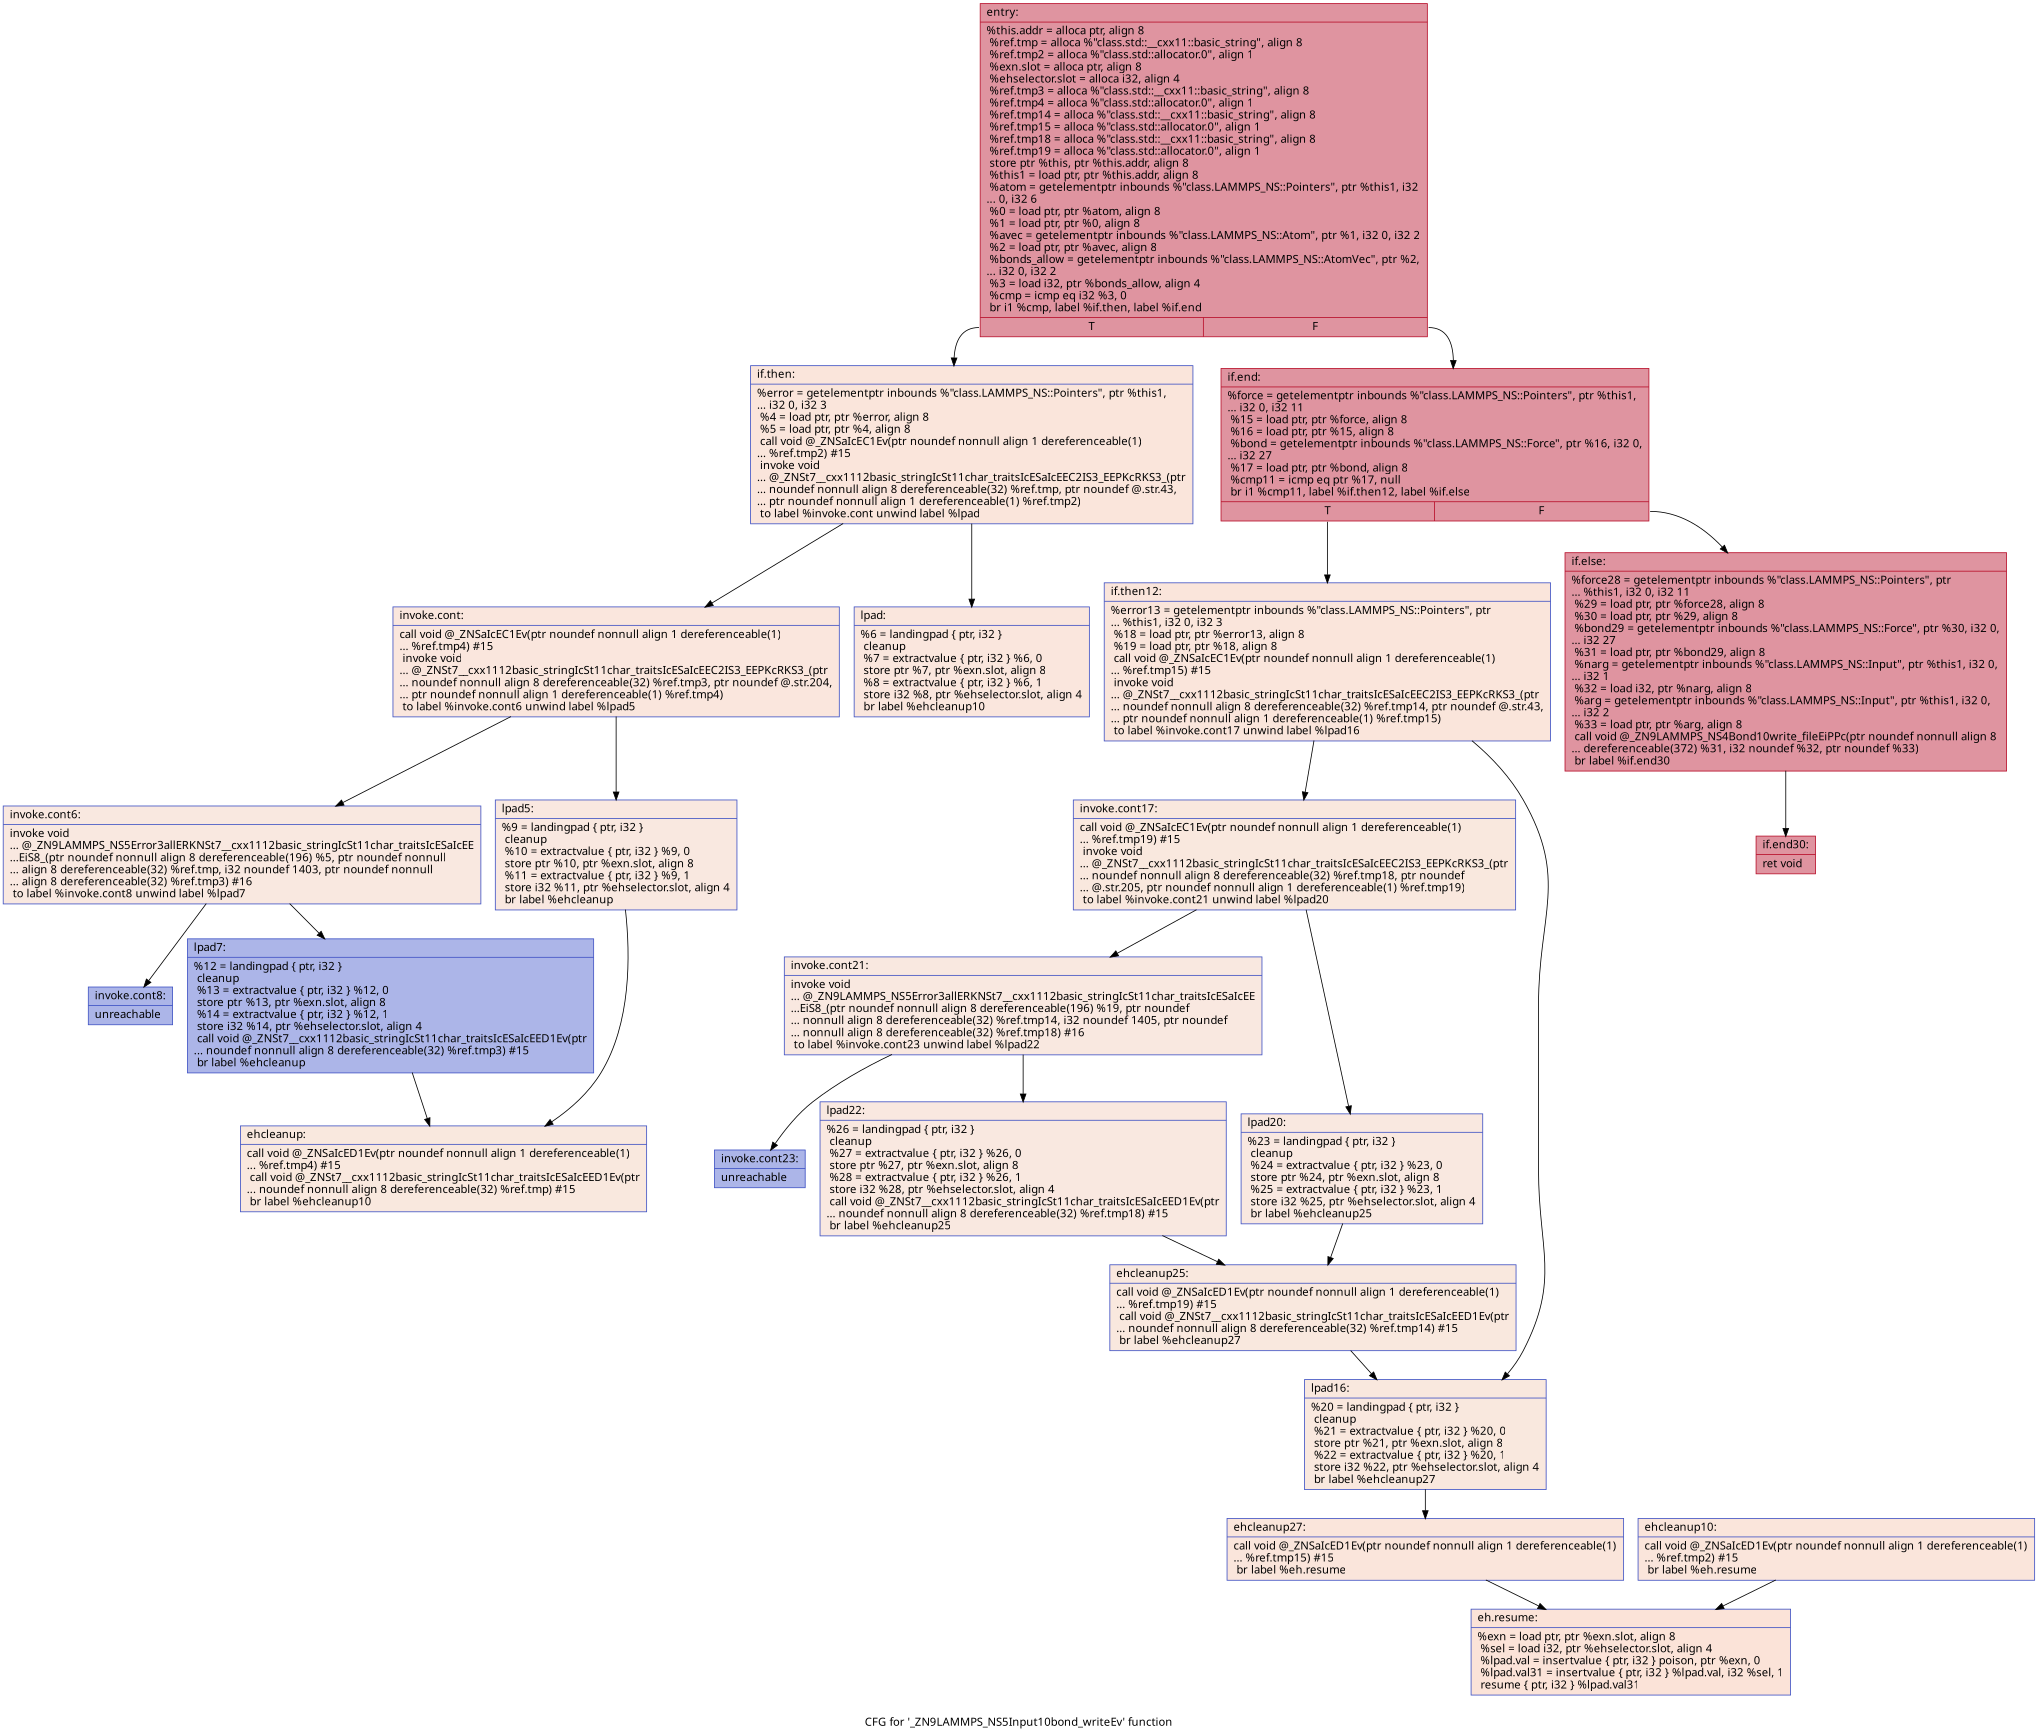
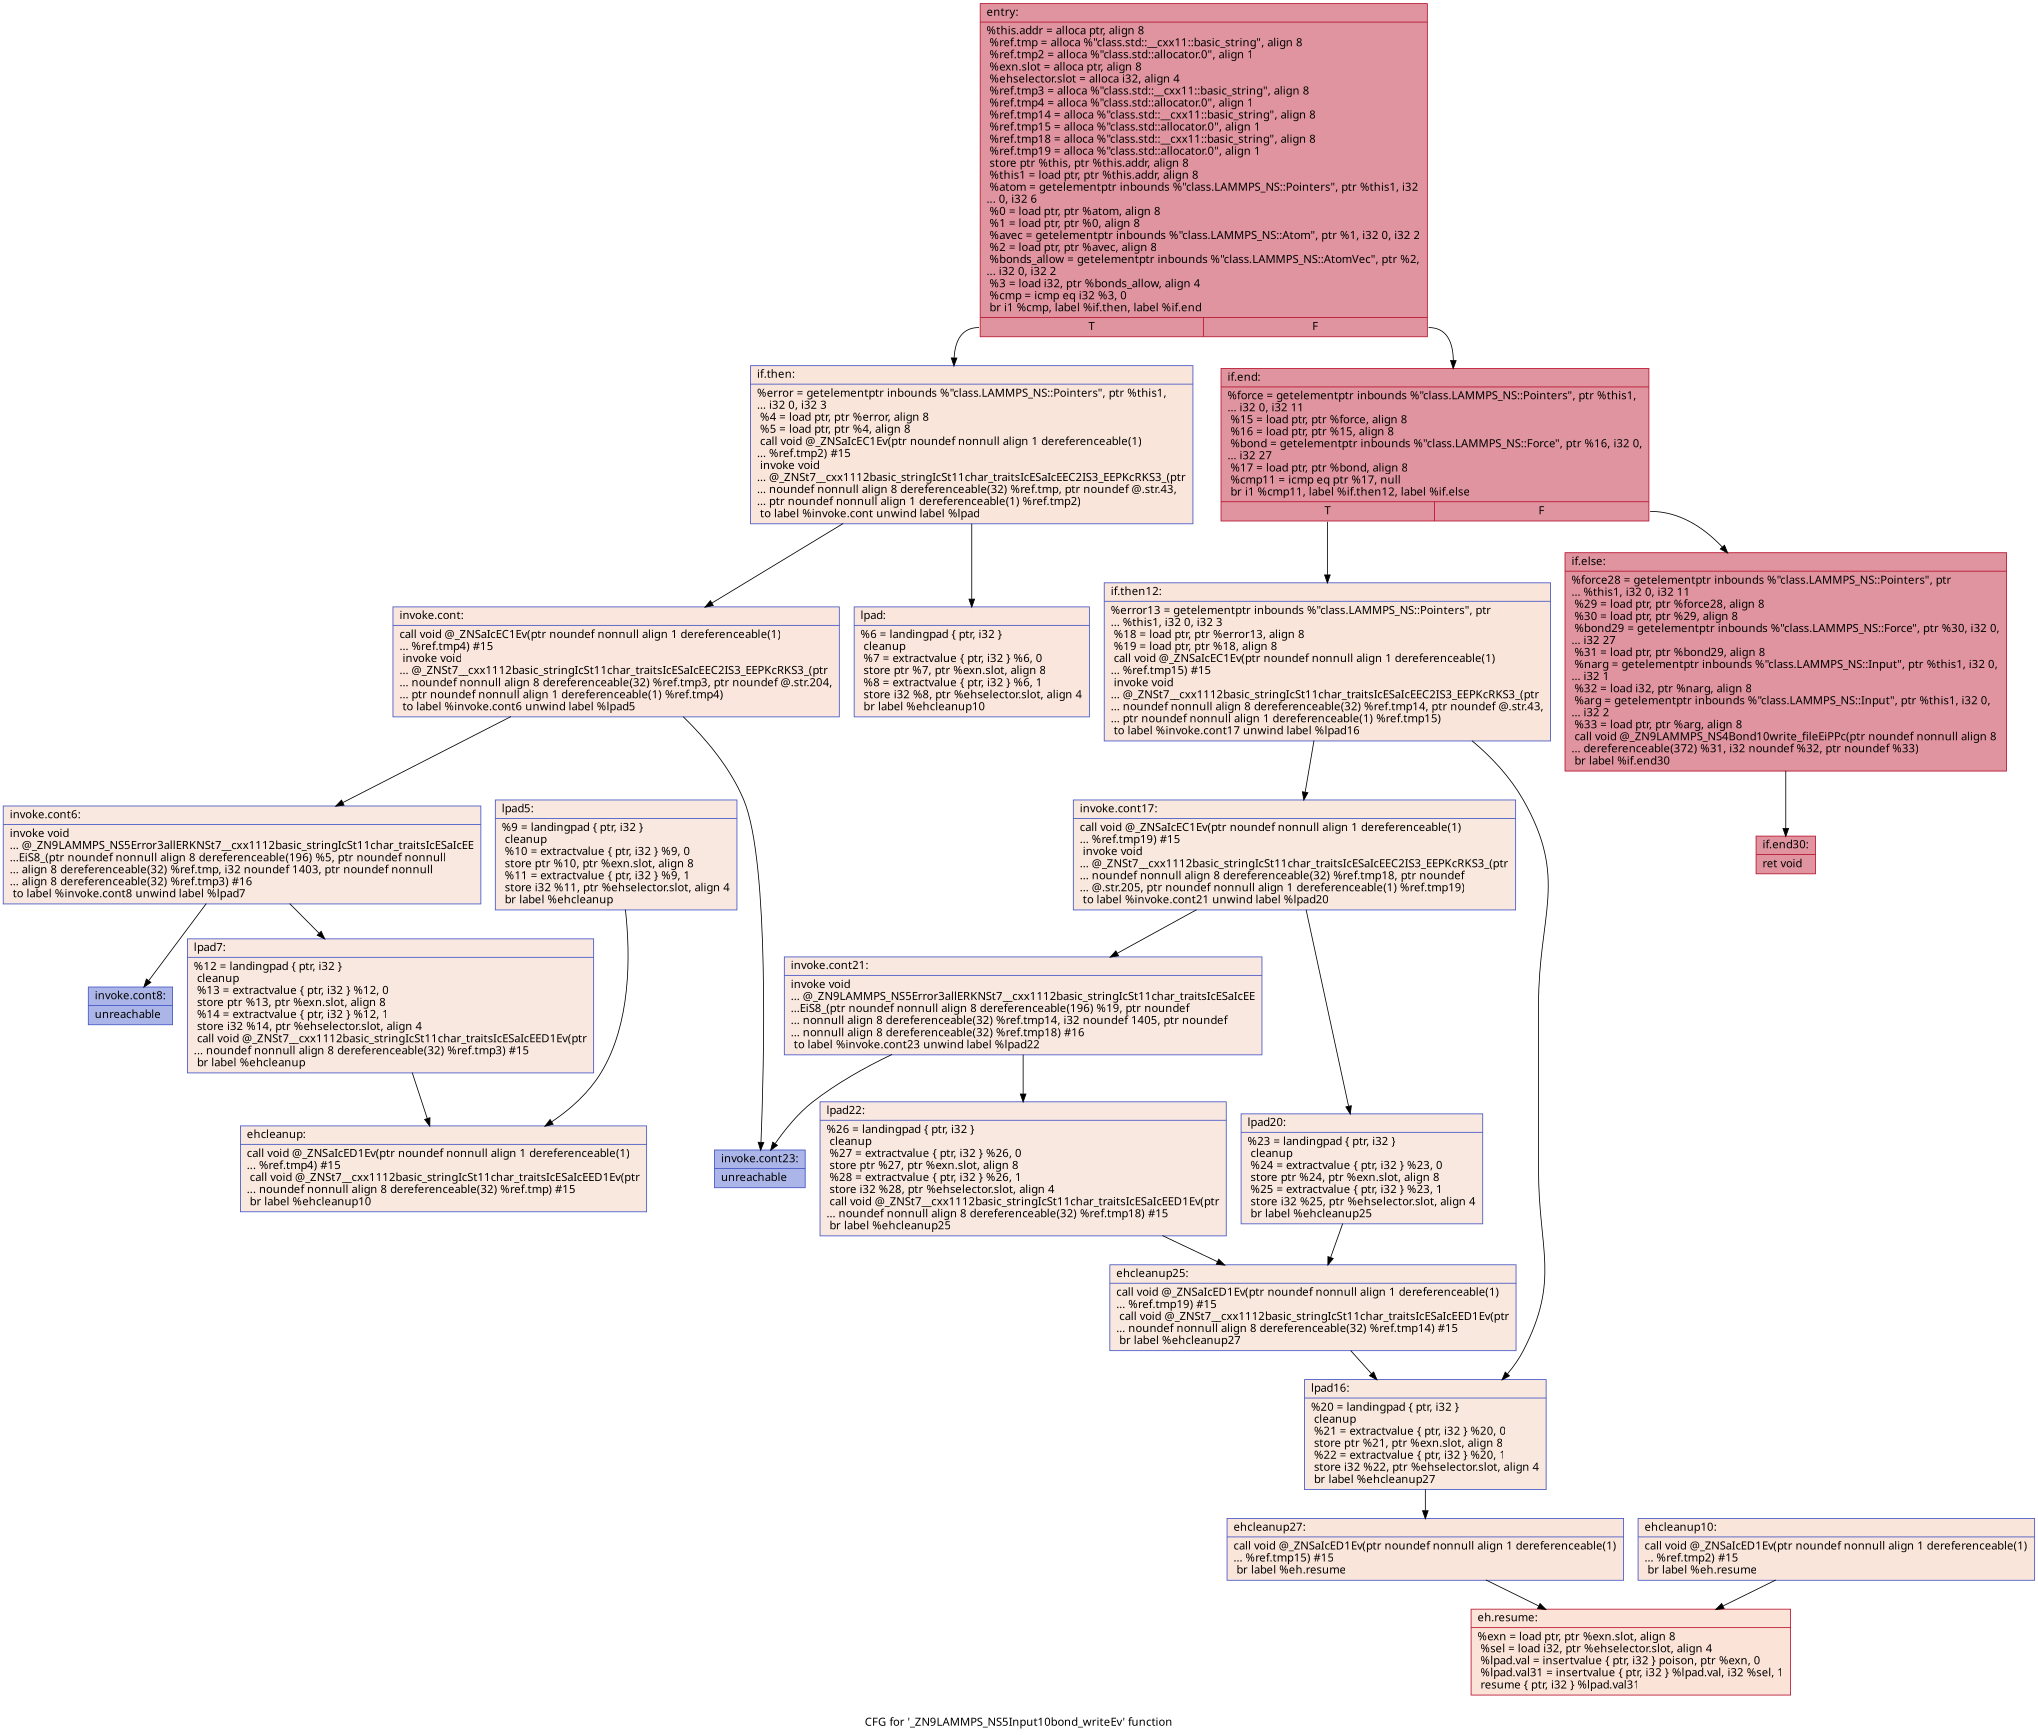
edge "invoke.cont:" -> "lpad5:": now "invoke.cont:" -> "invoke.cont23:"
node "lpad7:": fillcolor #4358cb70 -> #f1ccb870
node "eh.resume:": color #3d50c3ff -> #b70d28ff
